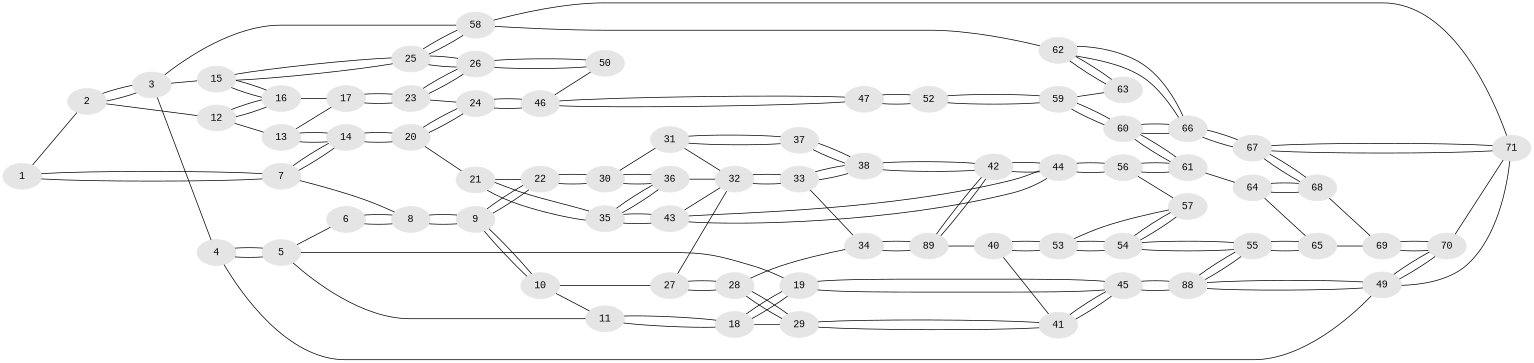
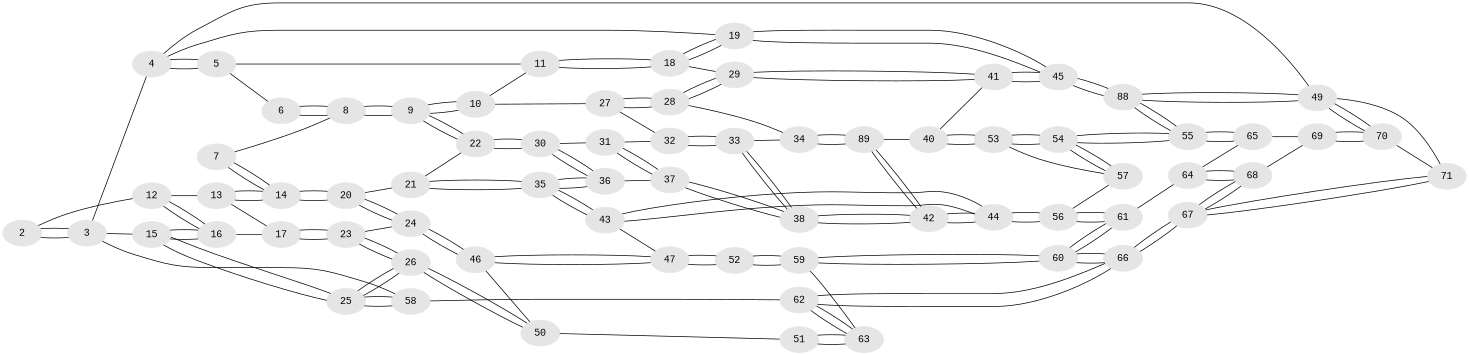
edge "58" -- "71": removed
node "1": removed
edge "36" -- "32": now "36" -- "37"
edge "32" -- "43": now "47" -- "43"
edge "5" -- "19": now "4" -- "19"
node "51": added
